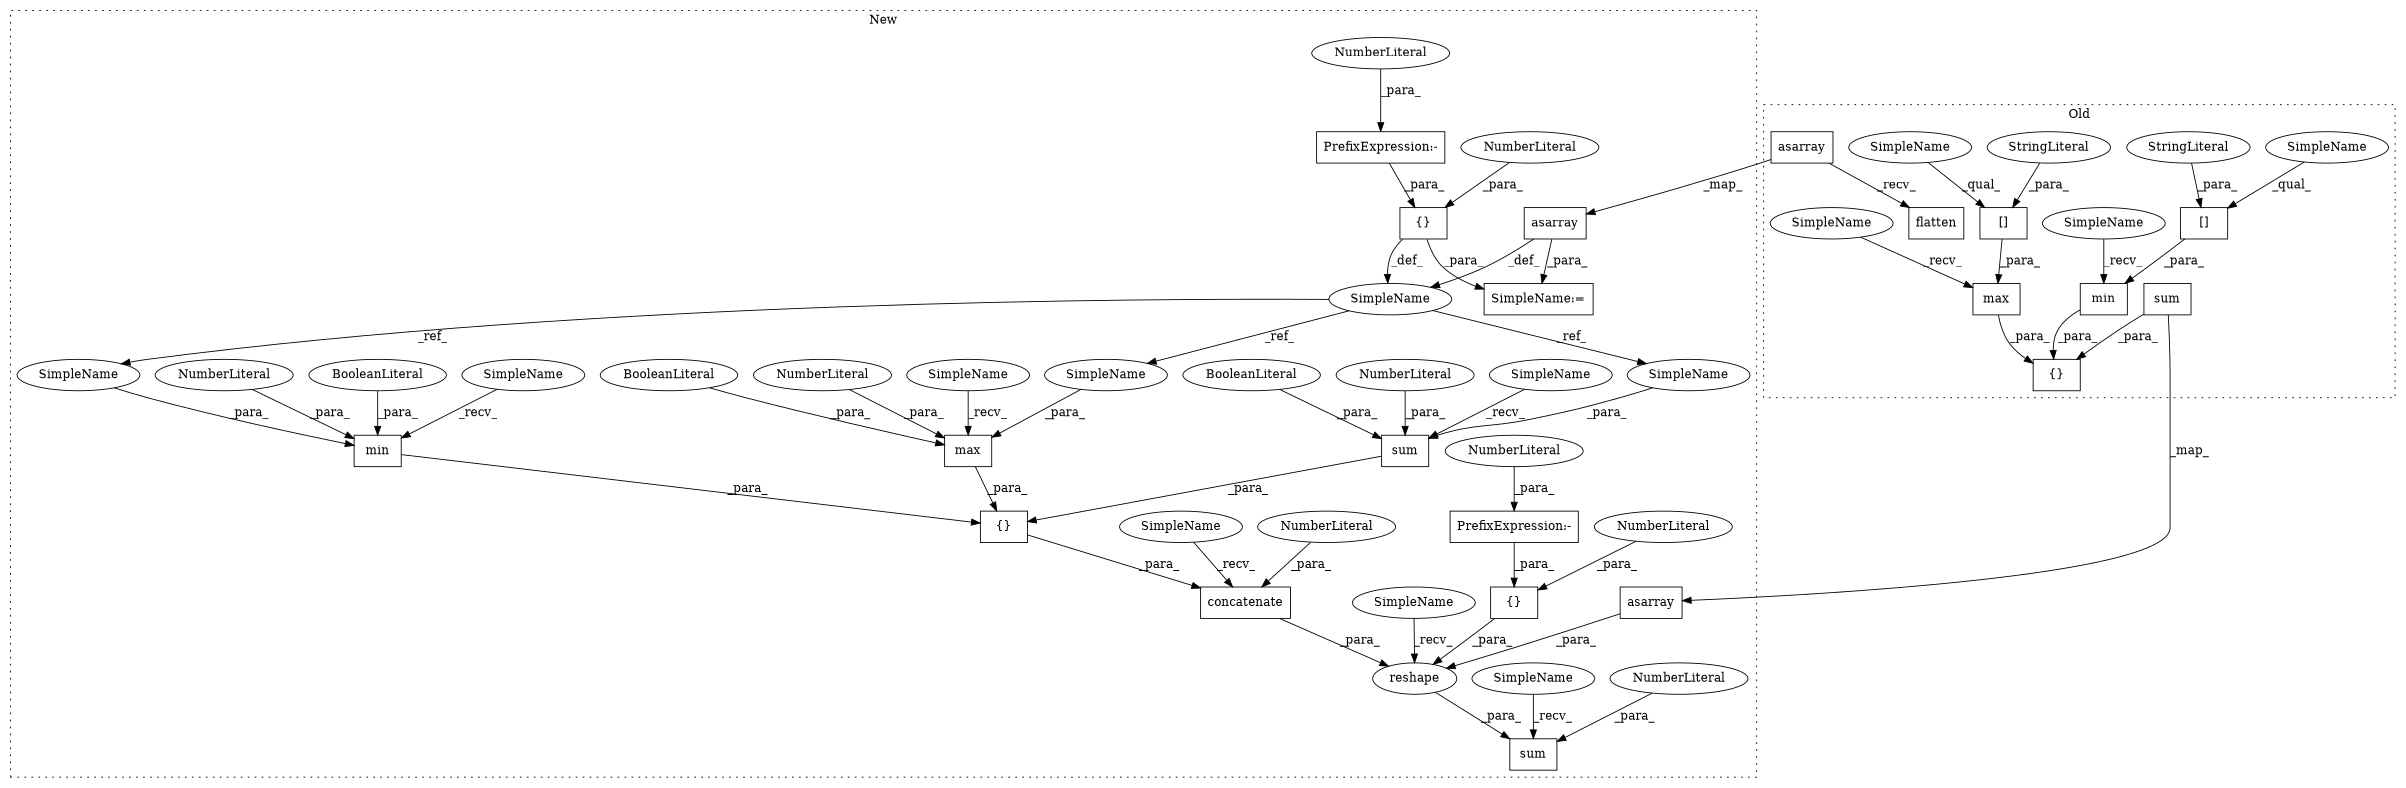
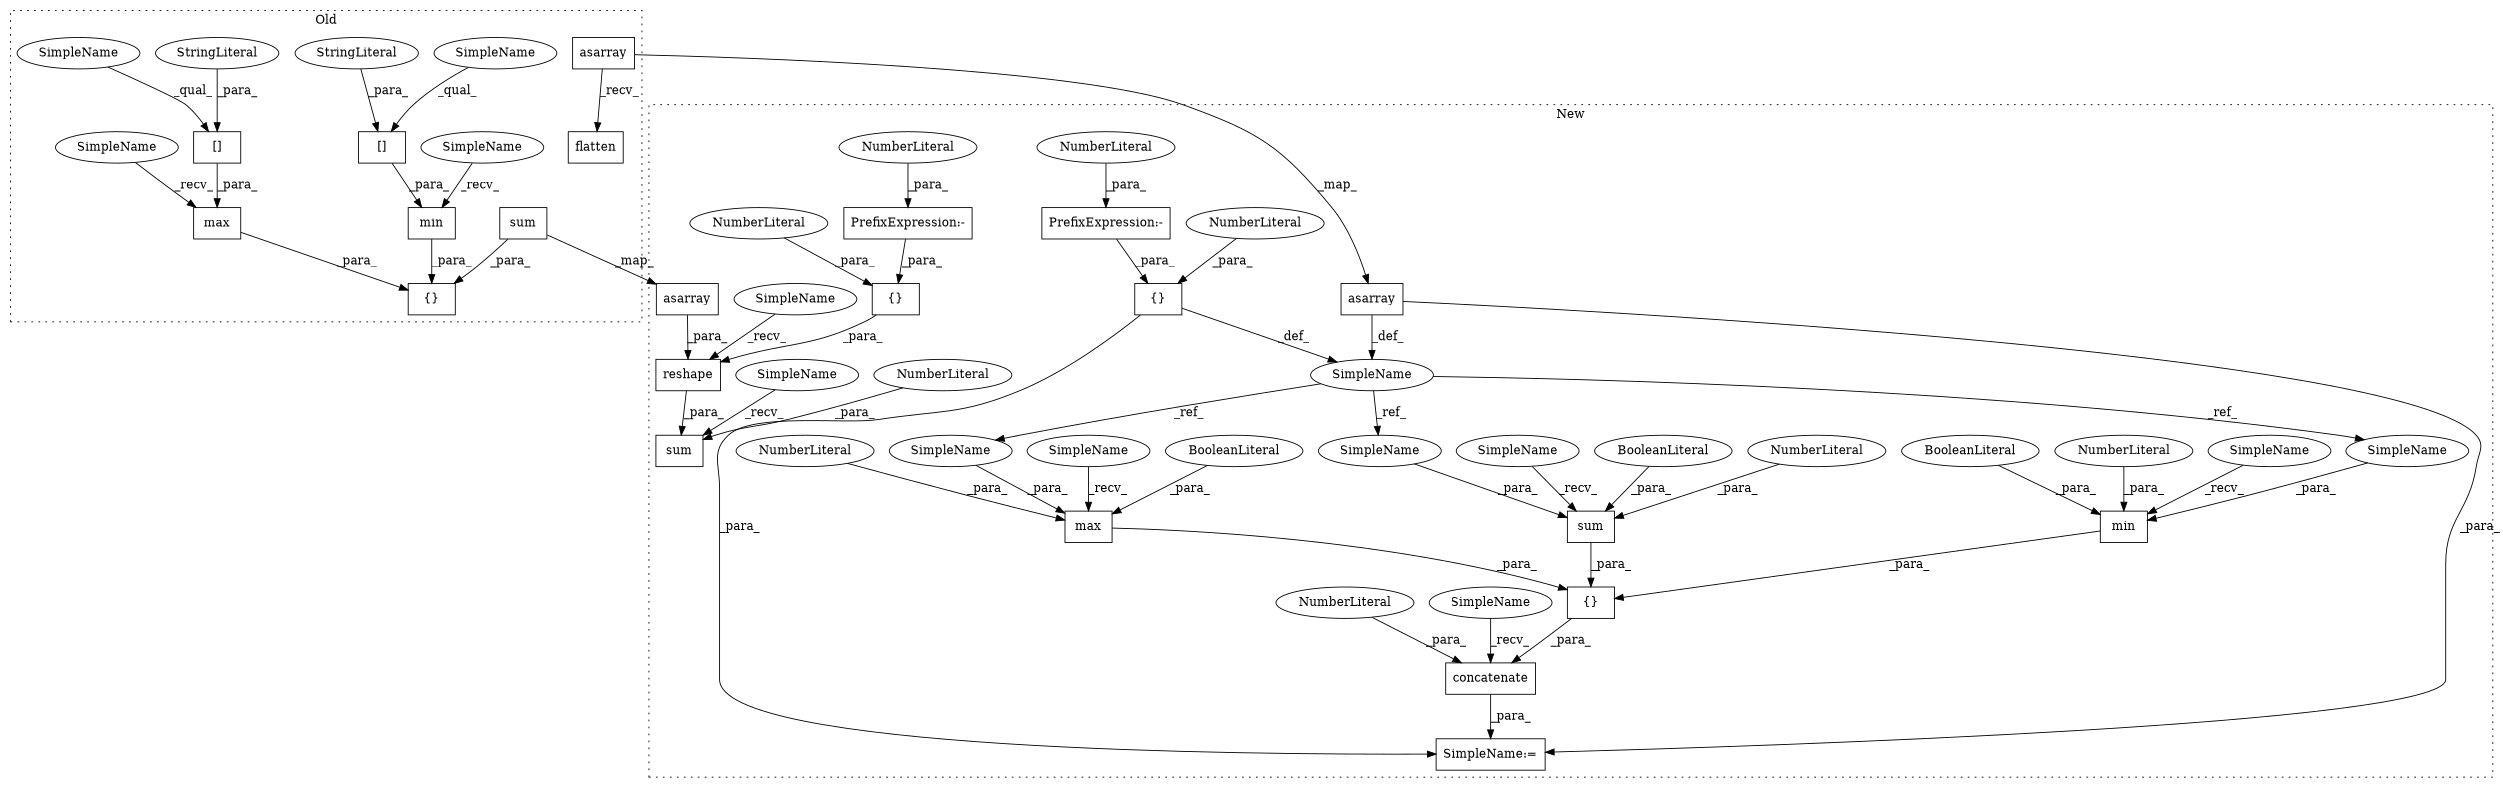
edge "concatenate" -> "reshape": now "concatenate" -> "SimpleName:="
node "reshape": shape ellipse -> box
